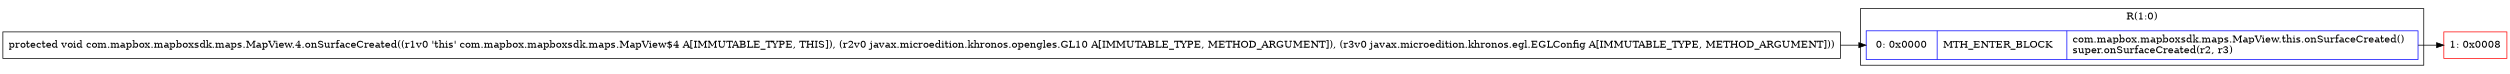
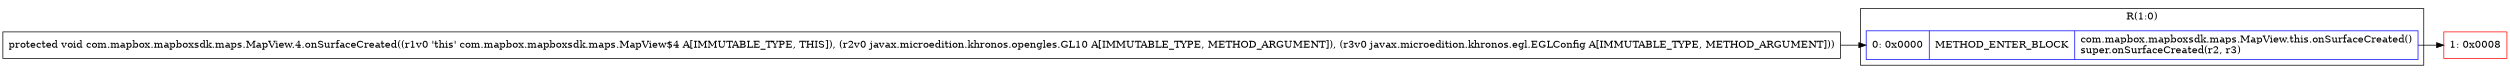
node "0: 0x0000": text "MTH_ENTER_BLOCK" -> "METHOD_ENTER_BLOCK"
